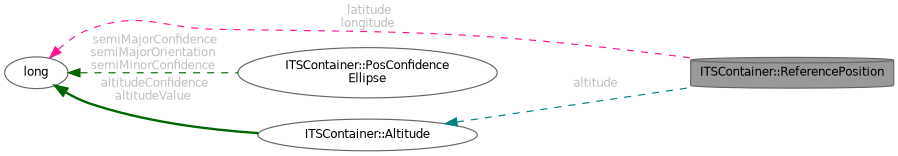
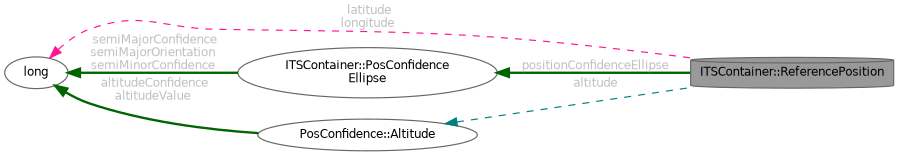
edge "ITSContainer::PosConfidence Ellipse" -> "long": style dashed -> bold
edge "ITSContainer::ReferencePosition" -> "ITSContainer::PosConfidence Ellipse": added, label "positionConfidenceEllipse"
node "ITSContainer::Altitude": label "ITSContainer::Altitude" -> "PosConfidence::Altitude"
